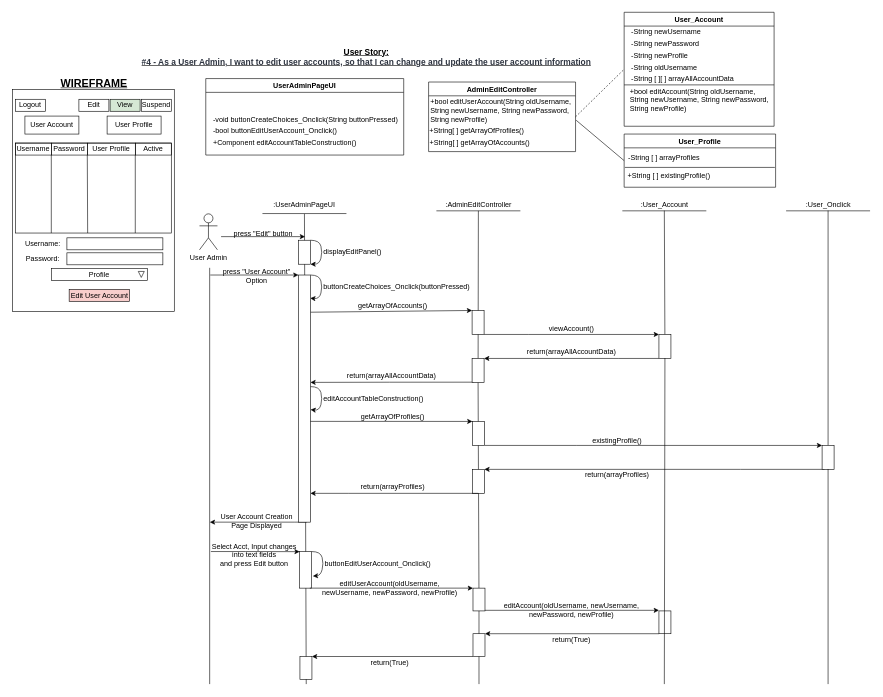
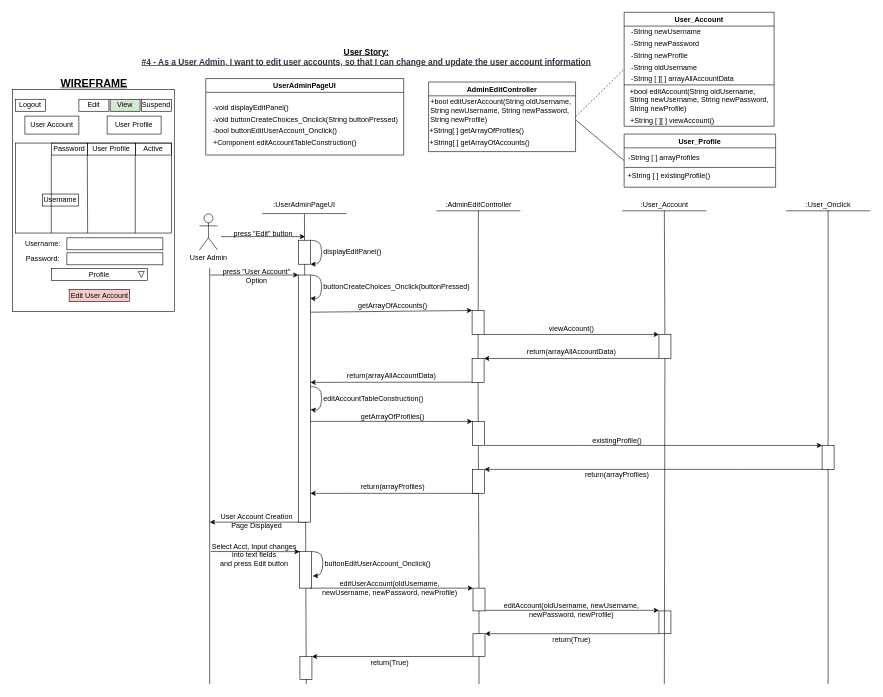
node "-void displayEditPanel()": added
node "+String [ ][ ] viewAccount()": added
node "Username": moved (33, 149) -> (60, 200)
